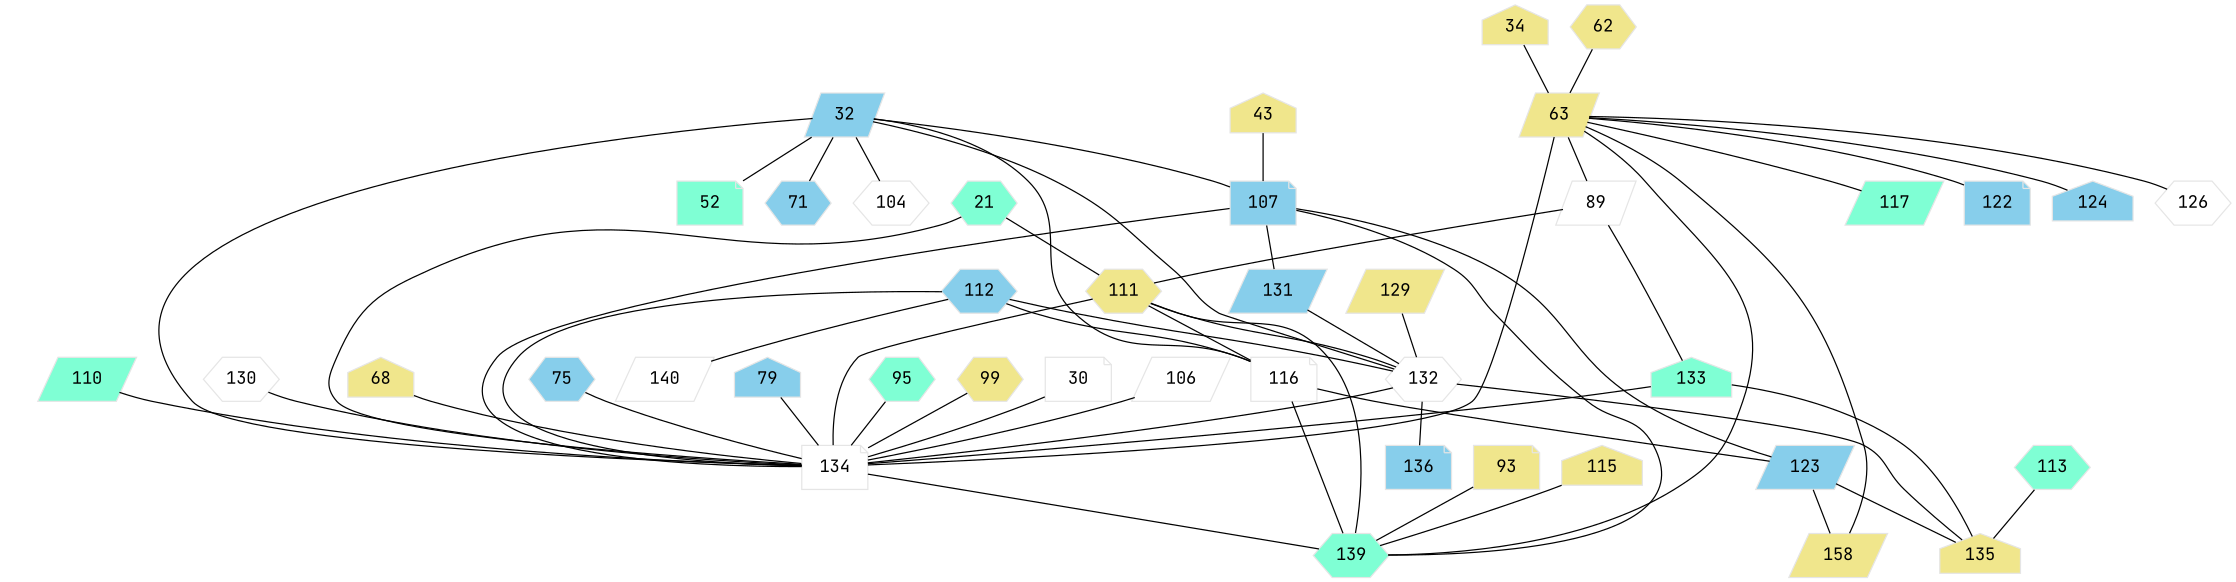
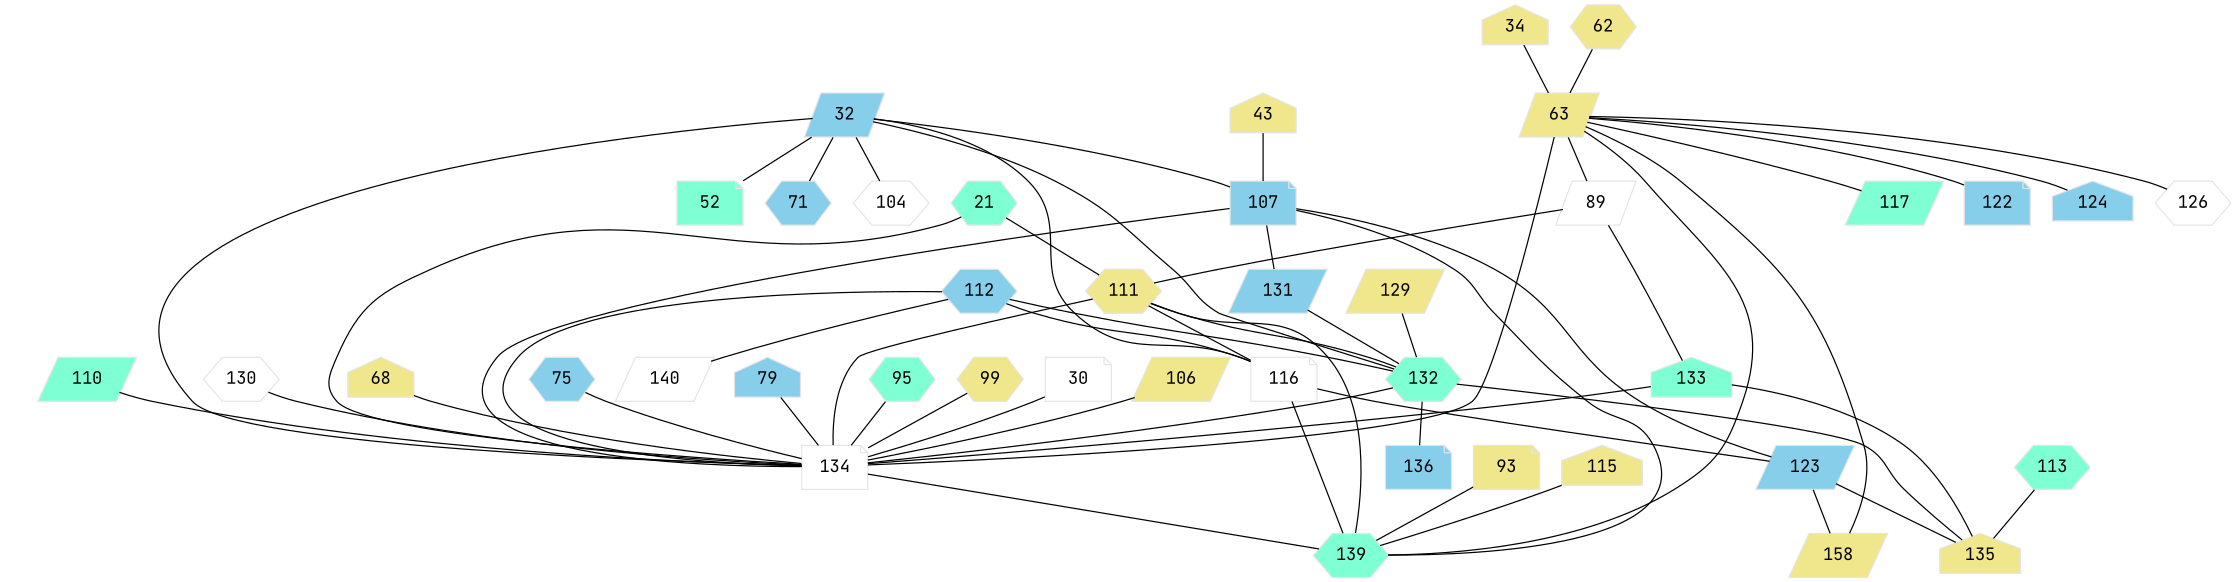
node "106": fillcolor white -> khaki
node "132": fillcolor white -> aquamarine
